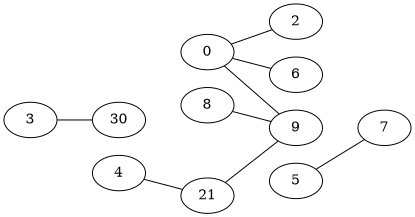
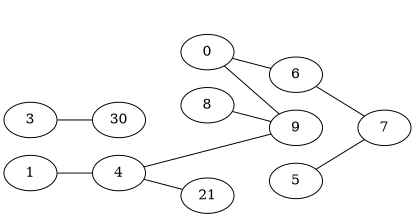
node "2": removed
edge "6" -- "7": added
edge "9" -- "21": now "9" -- "4"
node "1": added
